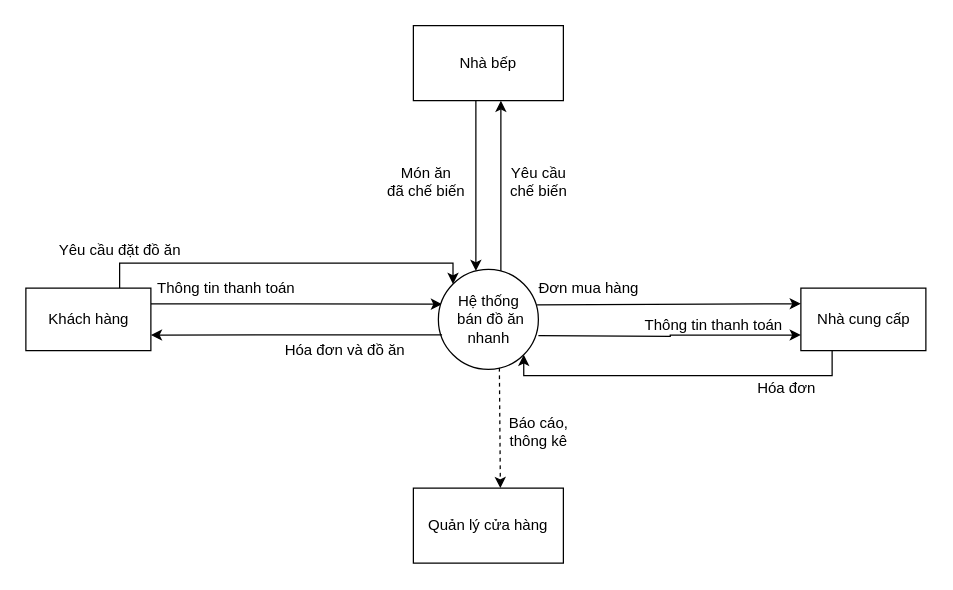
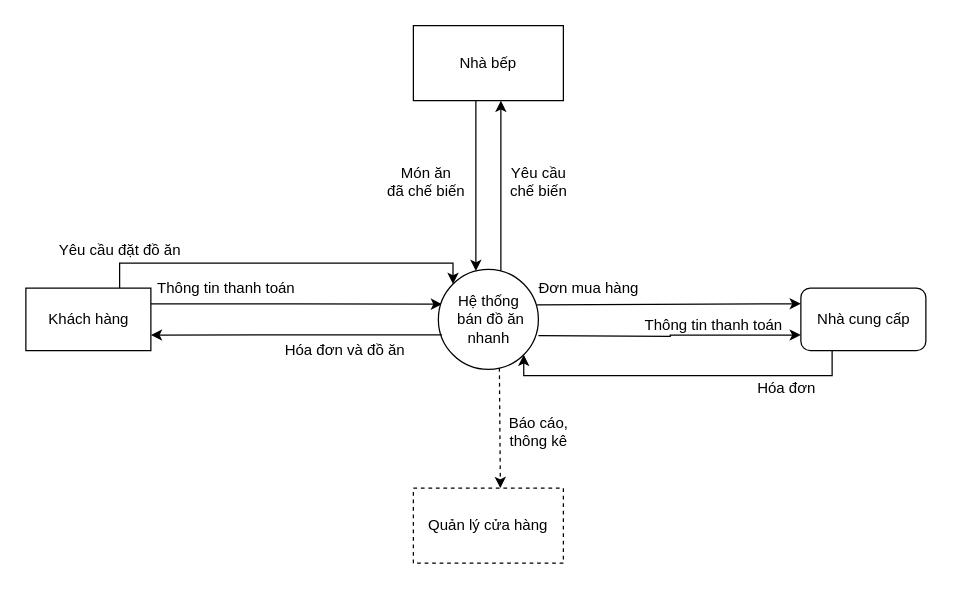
node "Nhà cung cấp": shape rectangle -> rounded rectangle
node "Quản lý cửa hàng": style solid -> dashed
